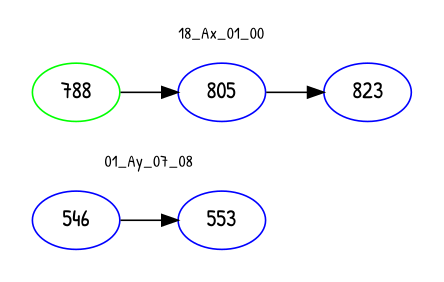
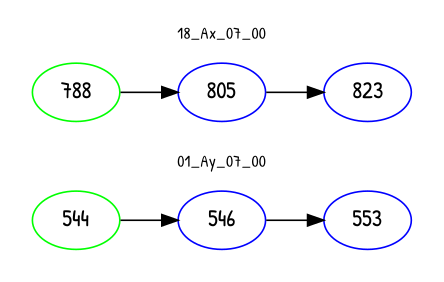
cluster "18_Ax_01_00": label "18_Ax_01_00" -> "18_Ax_07_00"
cluster "01_Ay_07_08": label "01_Ay_07_08" -> "01_Ay_07_00"
node "544": added
